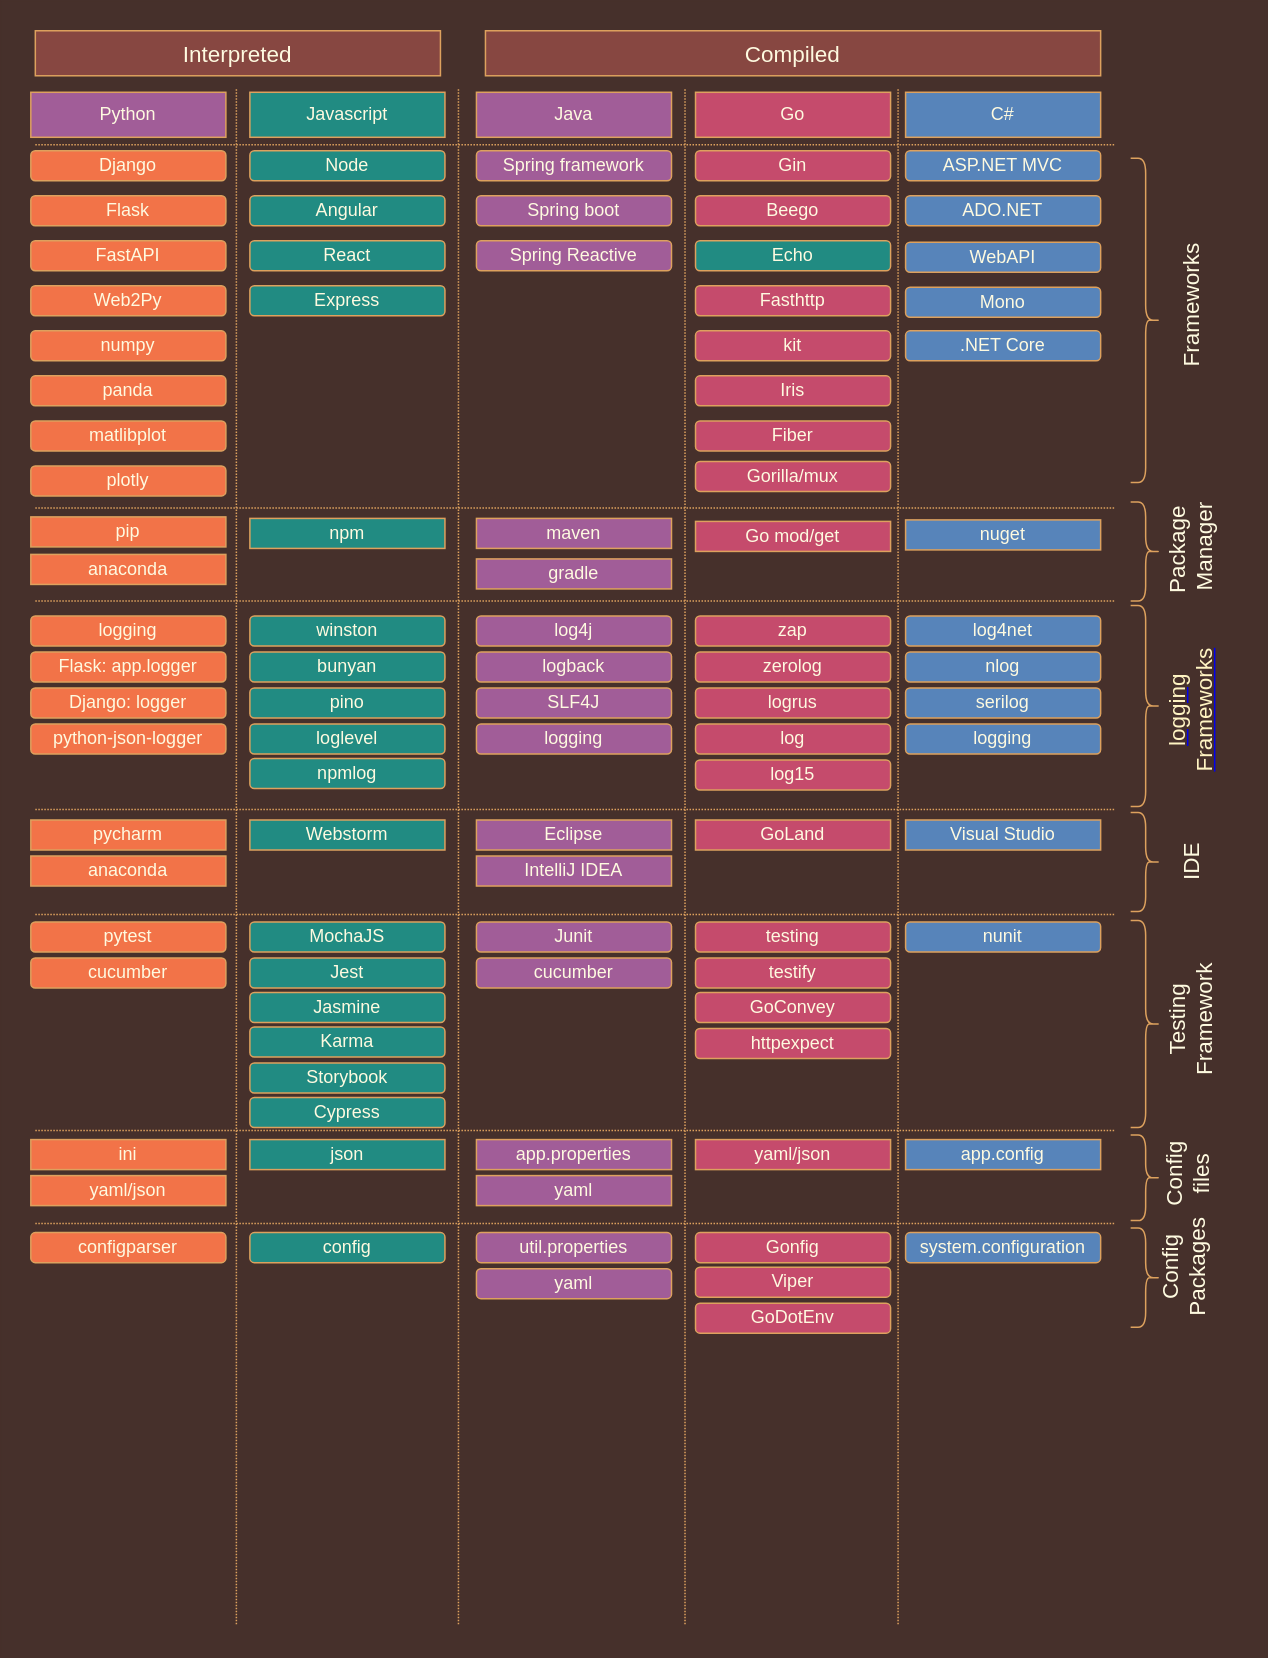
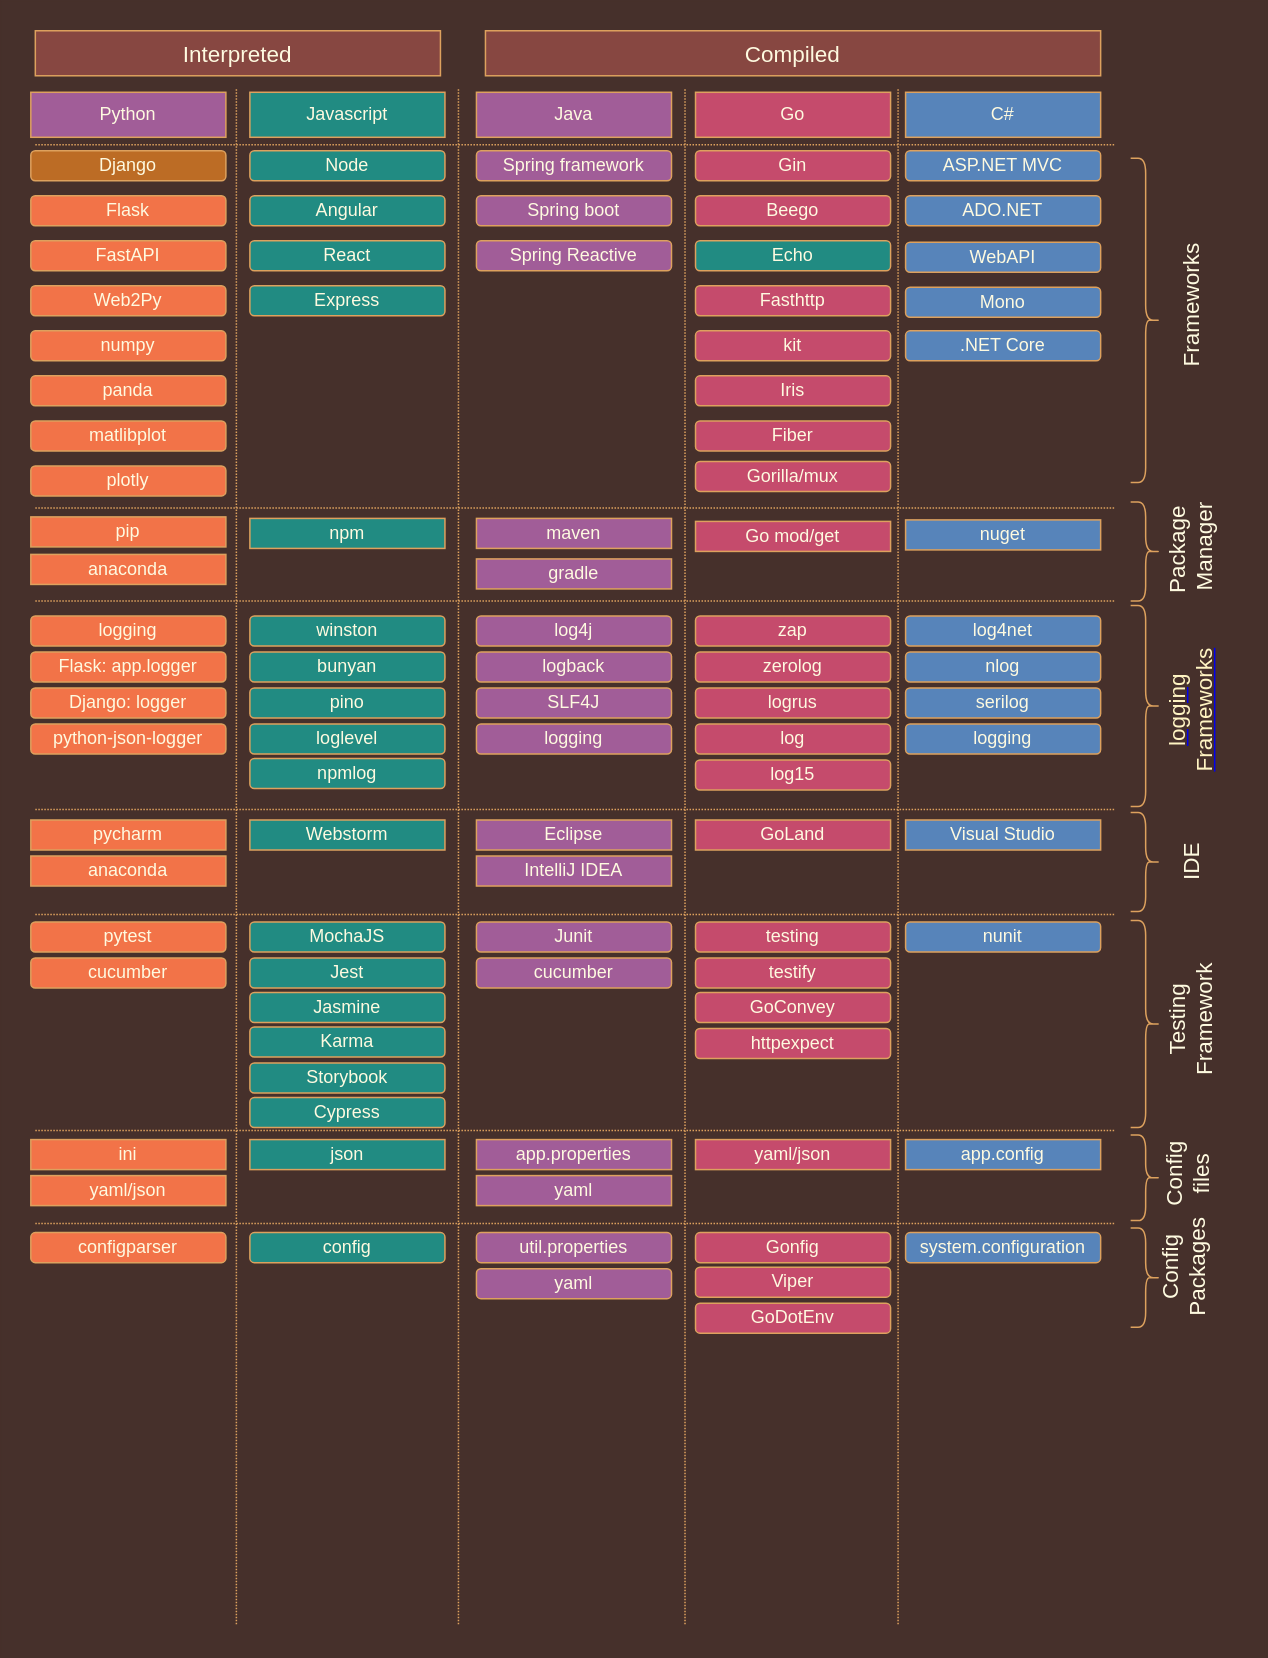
node "Django": fillcolor #f27348 -> #bc6c25
